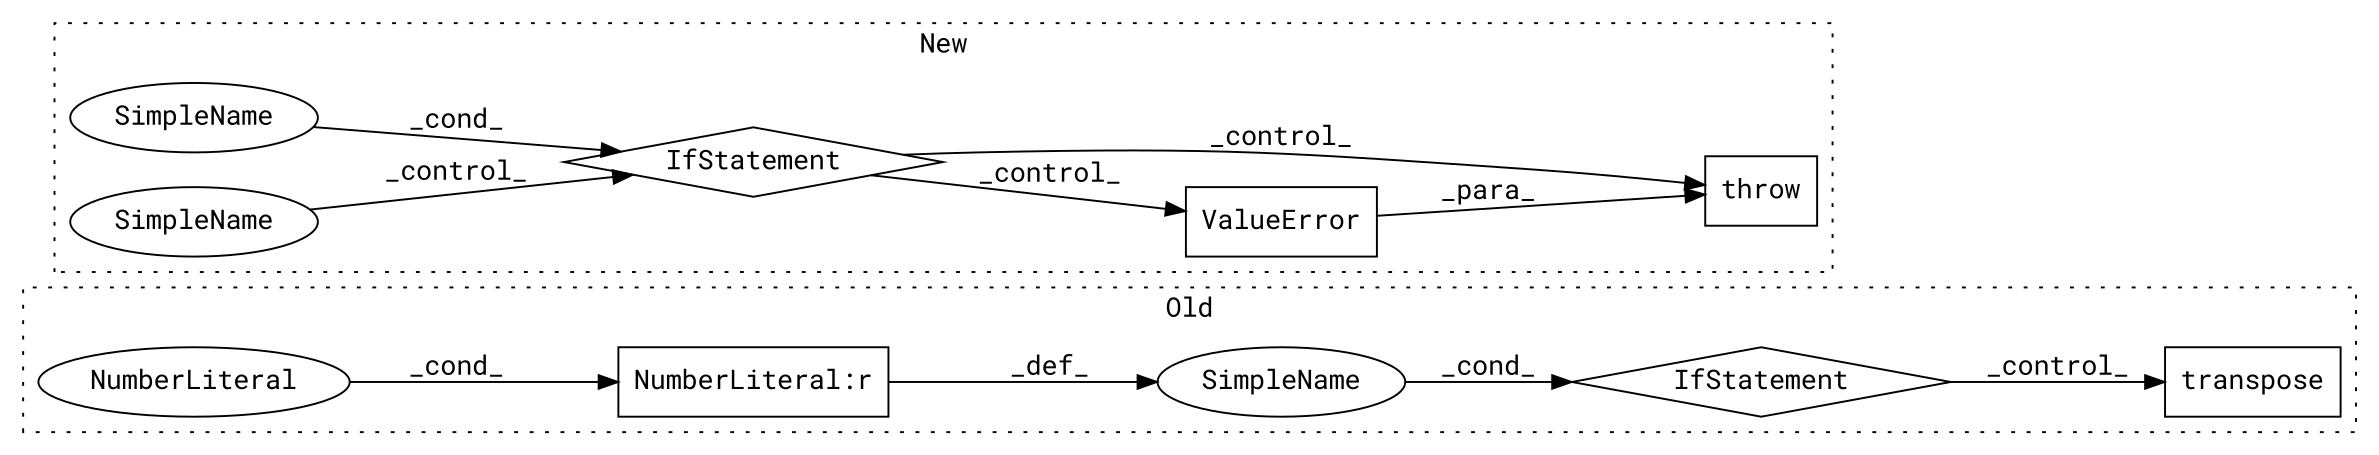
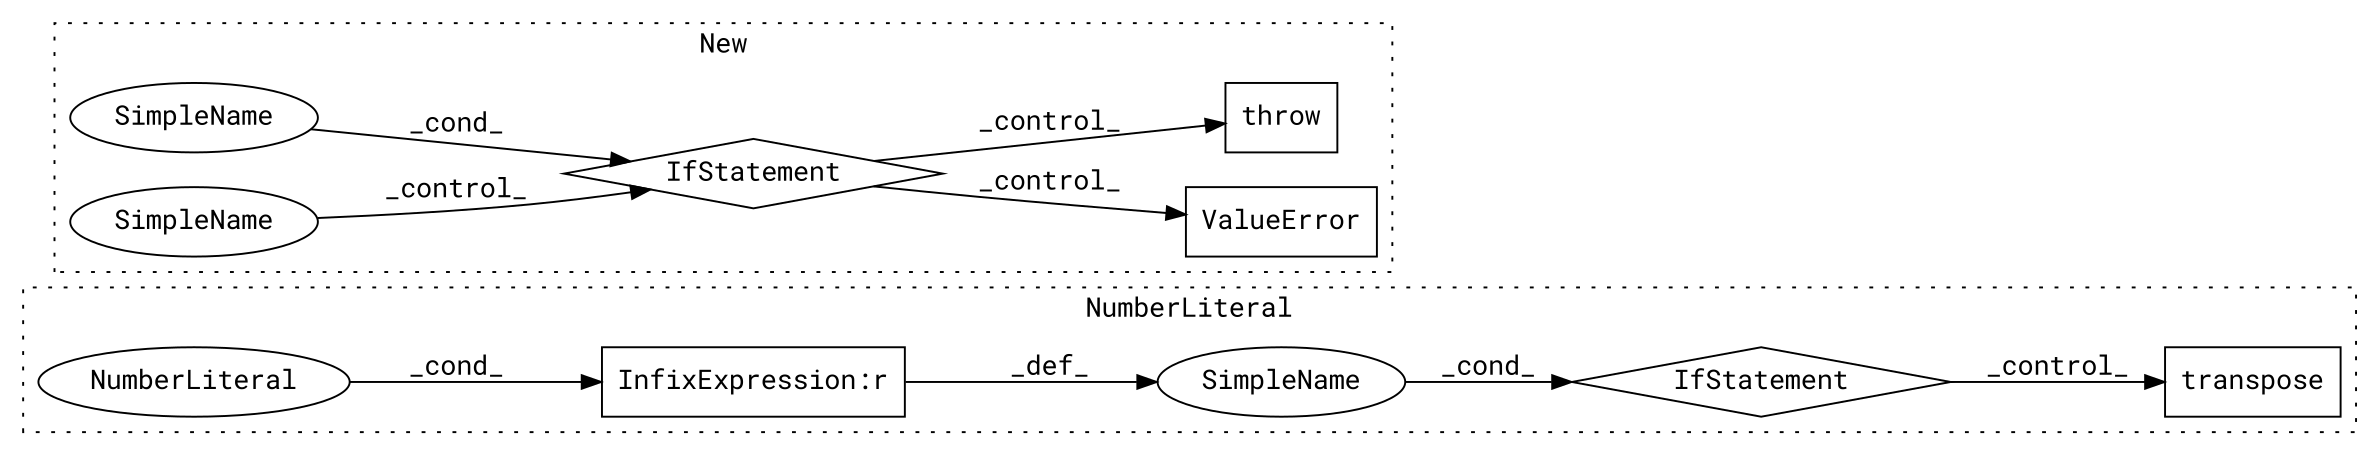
edge "ValueError" -> "throw": removed, label "_para_"
cluster "Old": label "Old" -> "NumberLiteral"
node "NumberLiteral:r": label "NumberLiteral:r" -> "InfixExpression:r"
